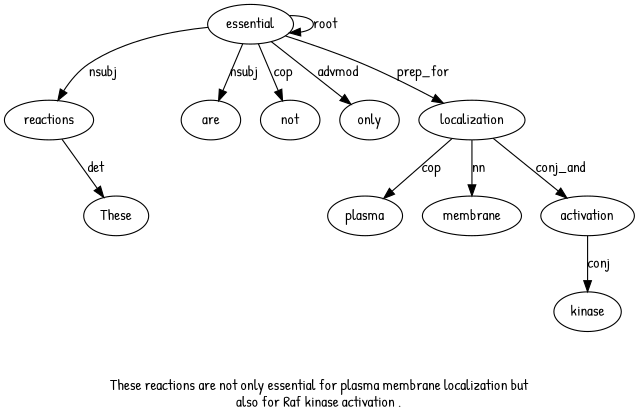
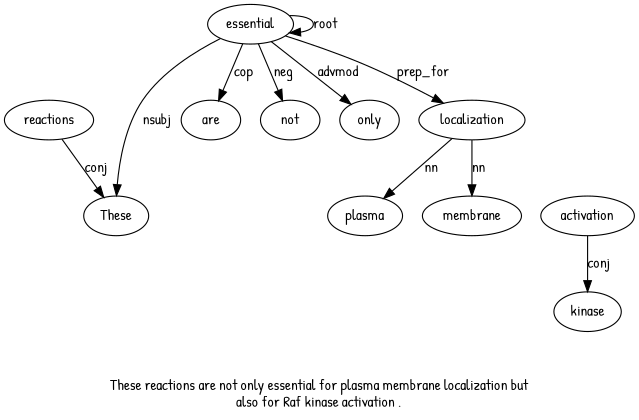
edge "essential" -> "reactions": now "essential" -> "These"
edge "essential" -> "are": label "nsubj" -> "cop"
edge "essential" -> "not": label "cop" -> "neg"
edge "localization" -> "activation": removed, label "conj_and"
edge "reactions" -> "These": label "det" -> "conj"
edge "localization" -> "plasma": label "cop" -> "nn"
